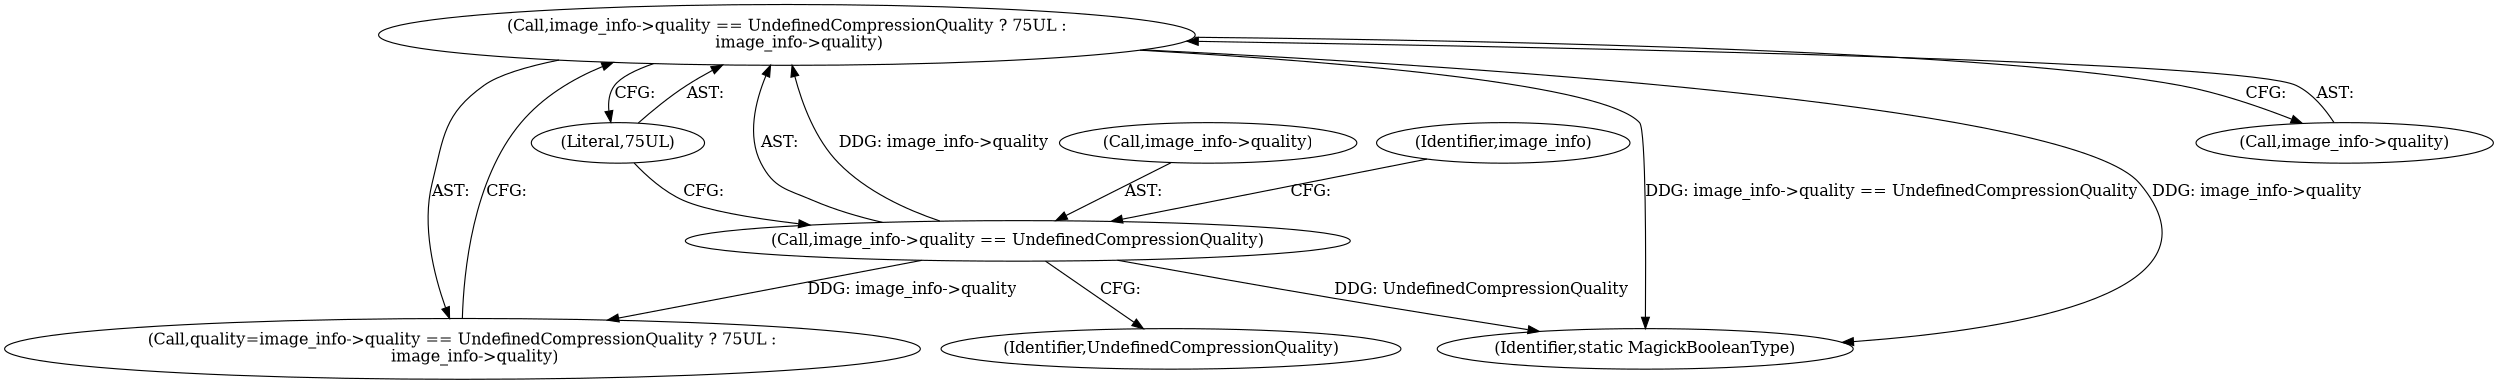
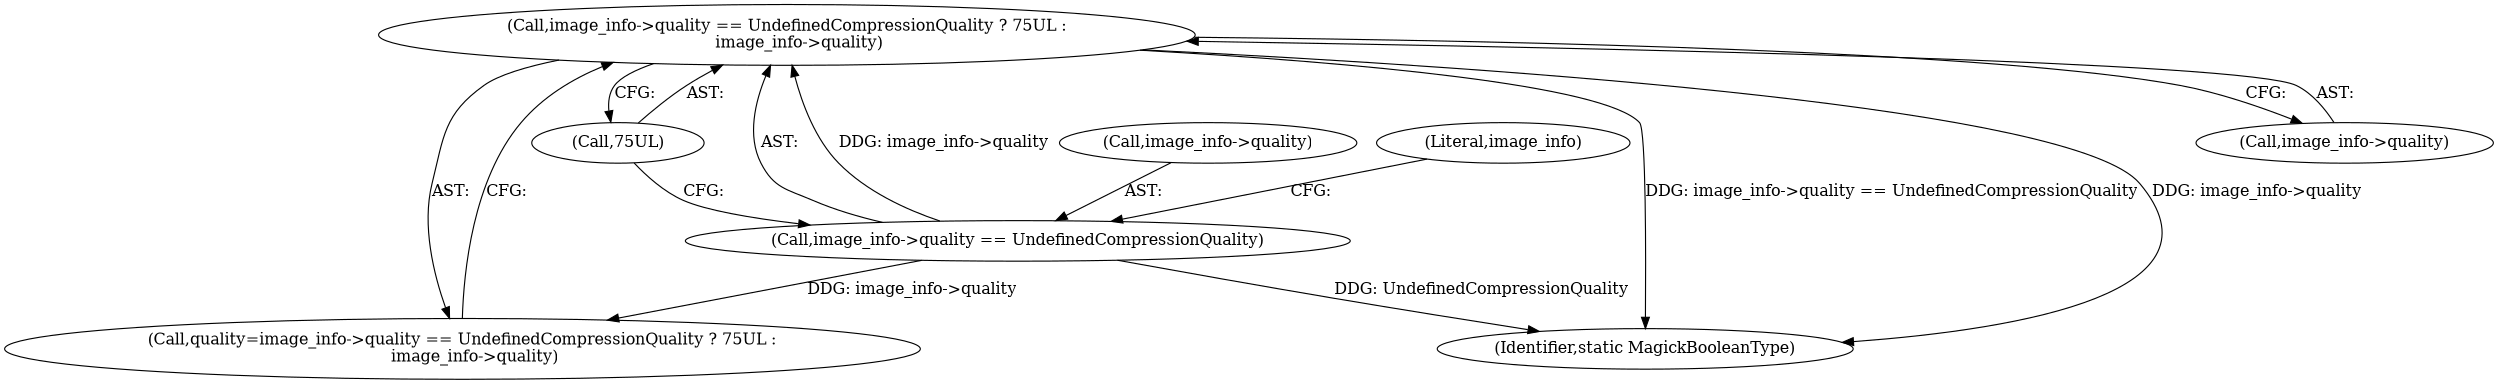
node "(Literal,75UL)": label "(Literal,75UL)" -> "(Call,75UL)"
node "(Identifier,image_info)": label "(Identifier,image_info)" -> "(Literal,image_info)"
node "(Identifier,UndefinedCompressionQuality)": removed
